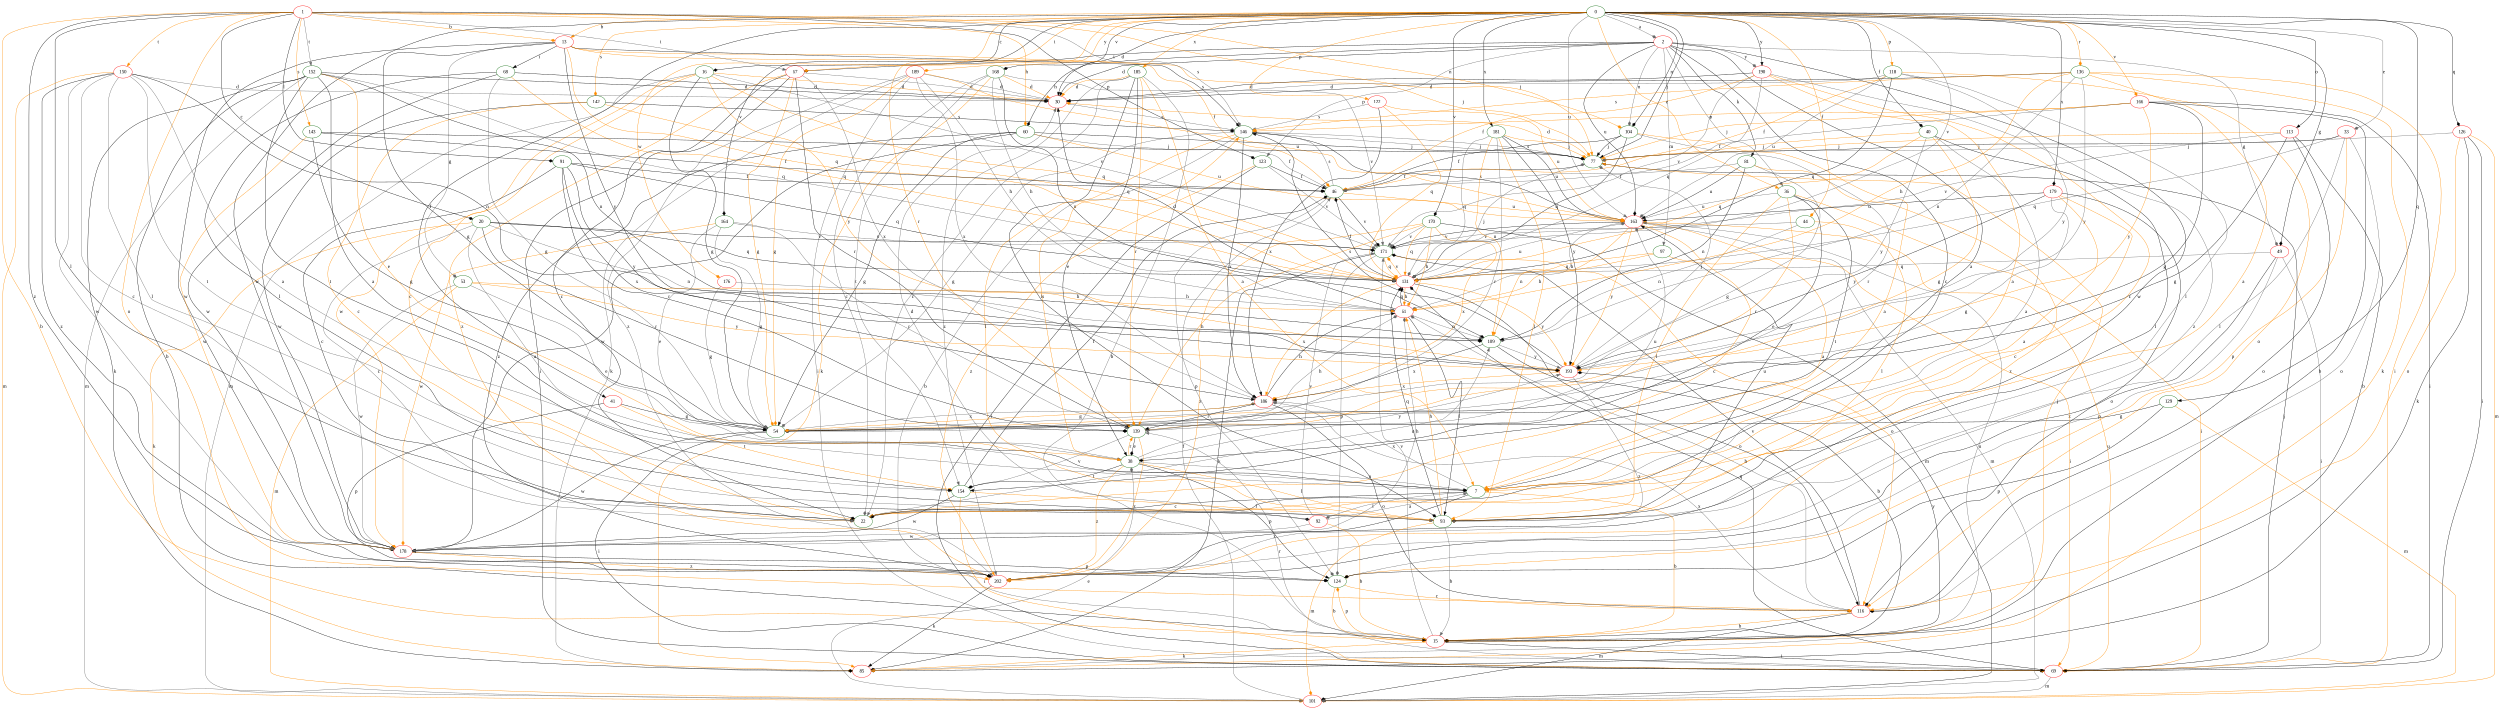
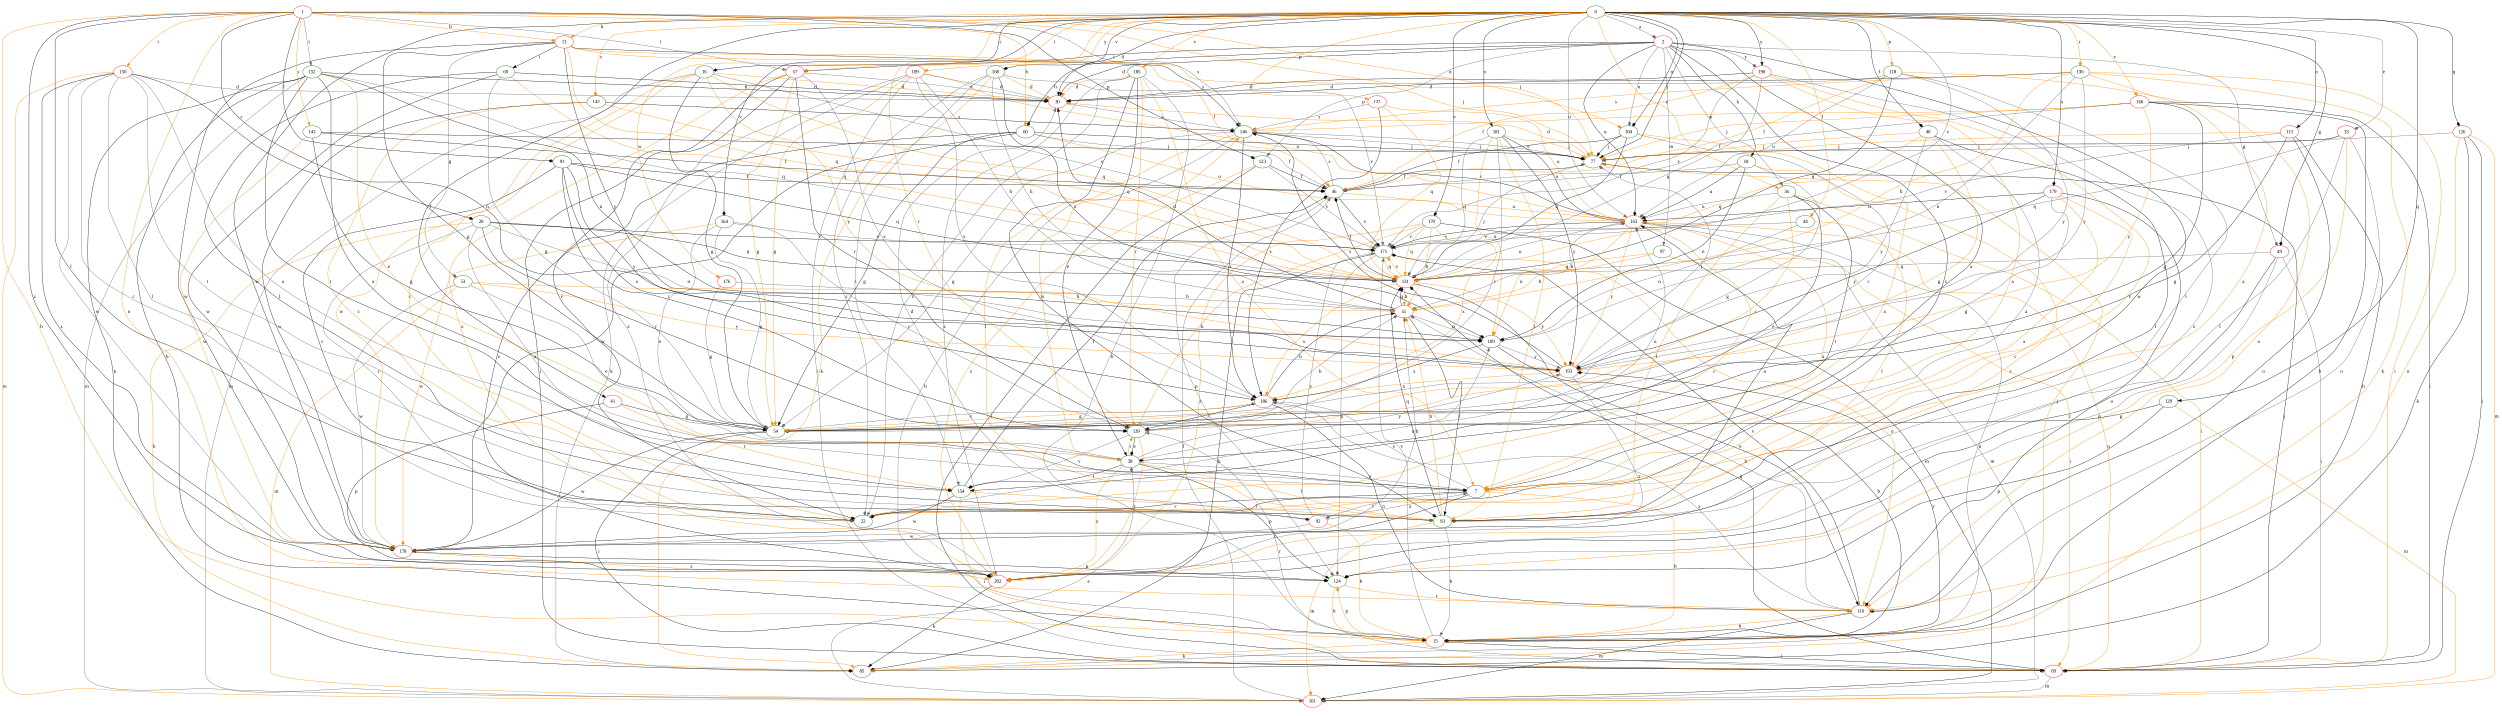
edge "20" -> "139": arrowhead diamond -> normal
edge "126" -> "116": arrowhead normal -> diamond
